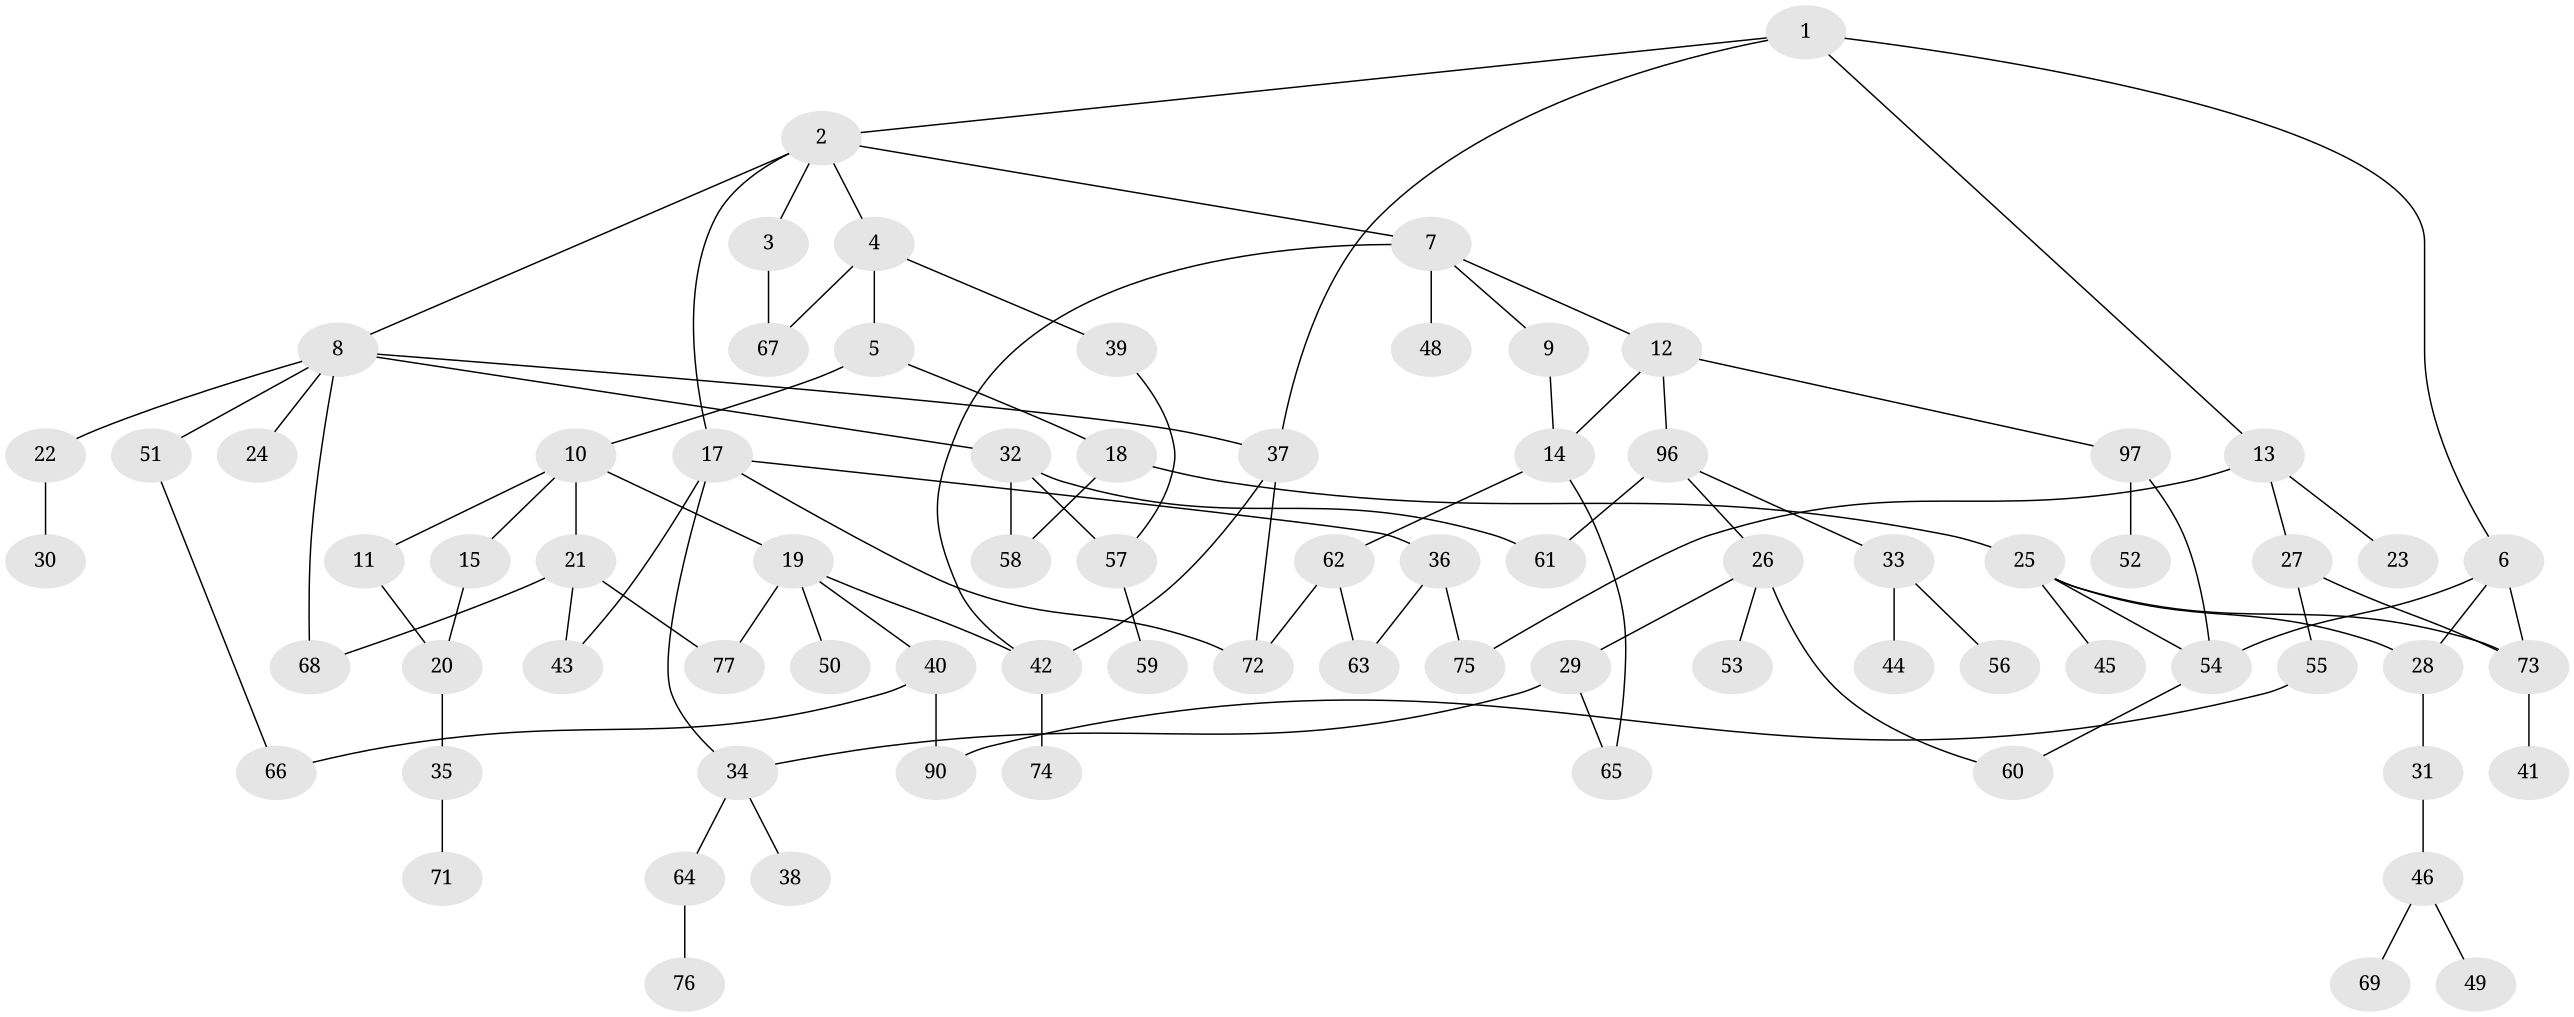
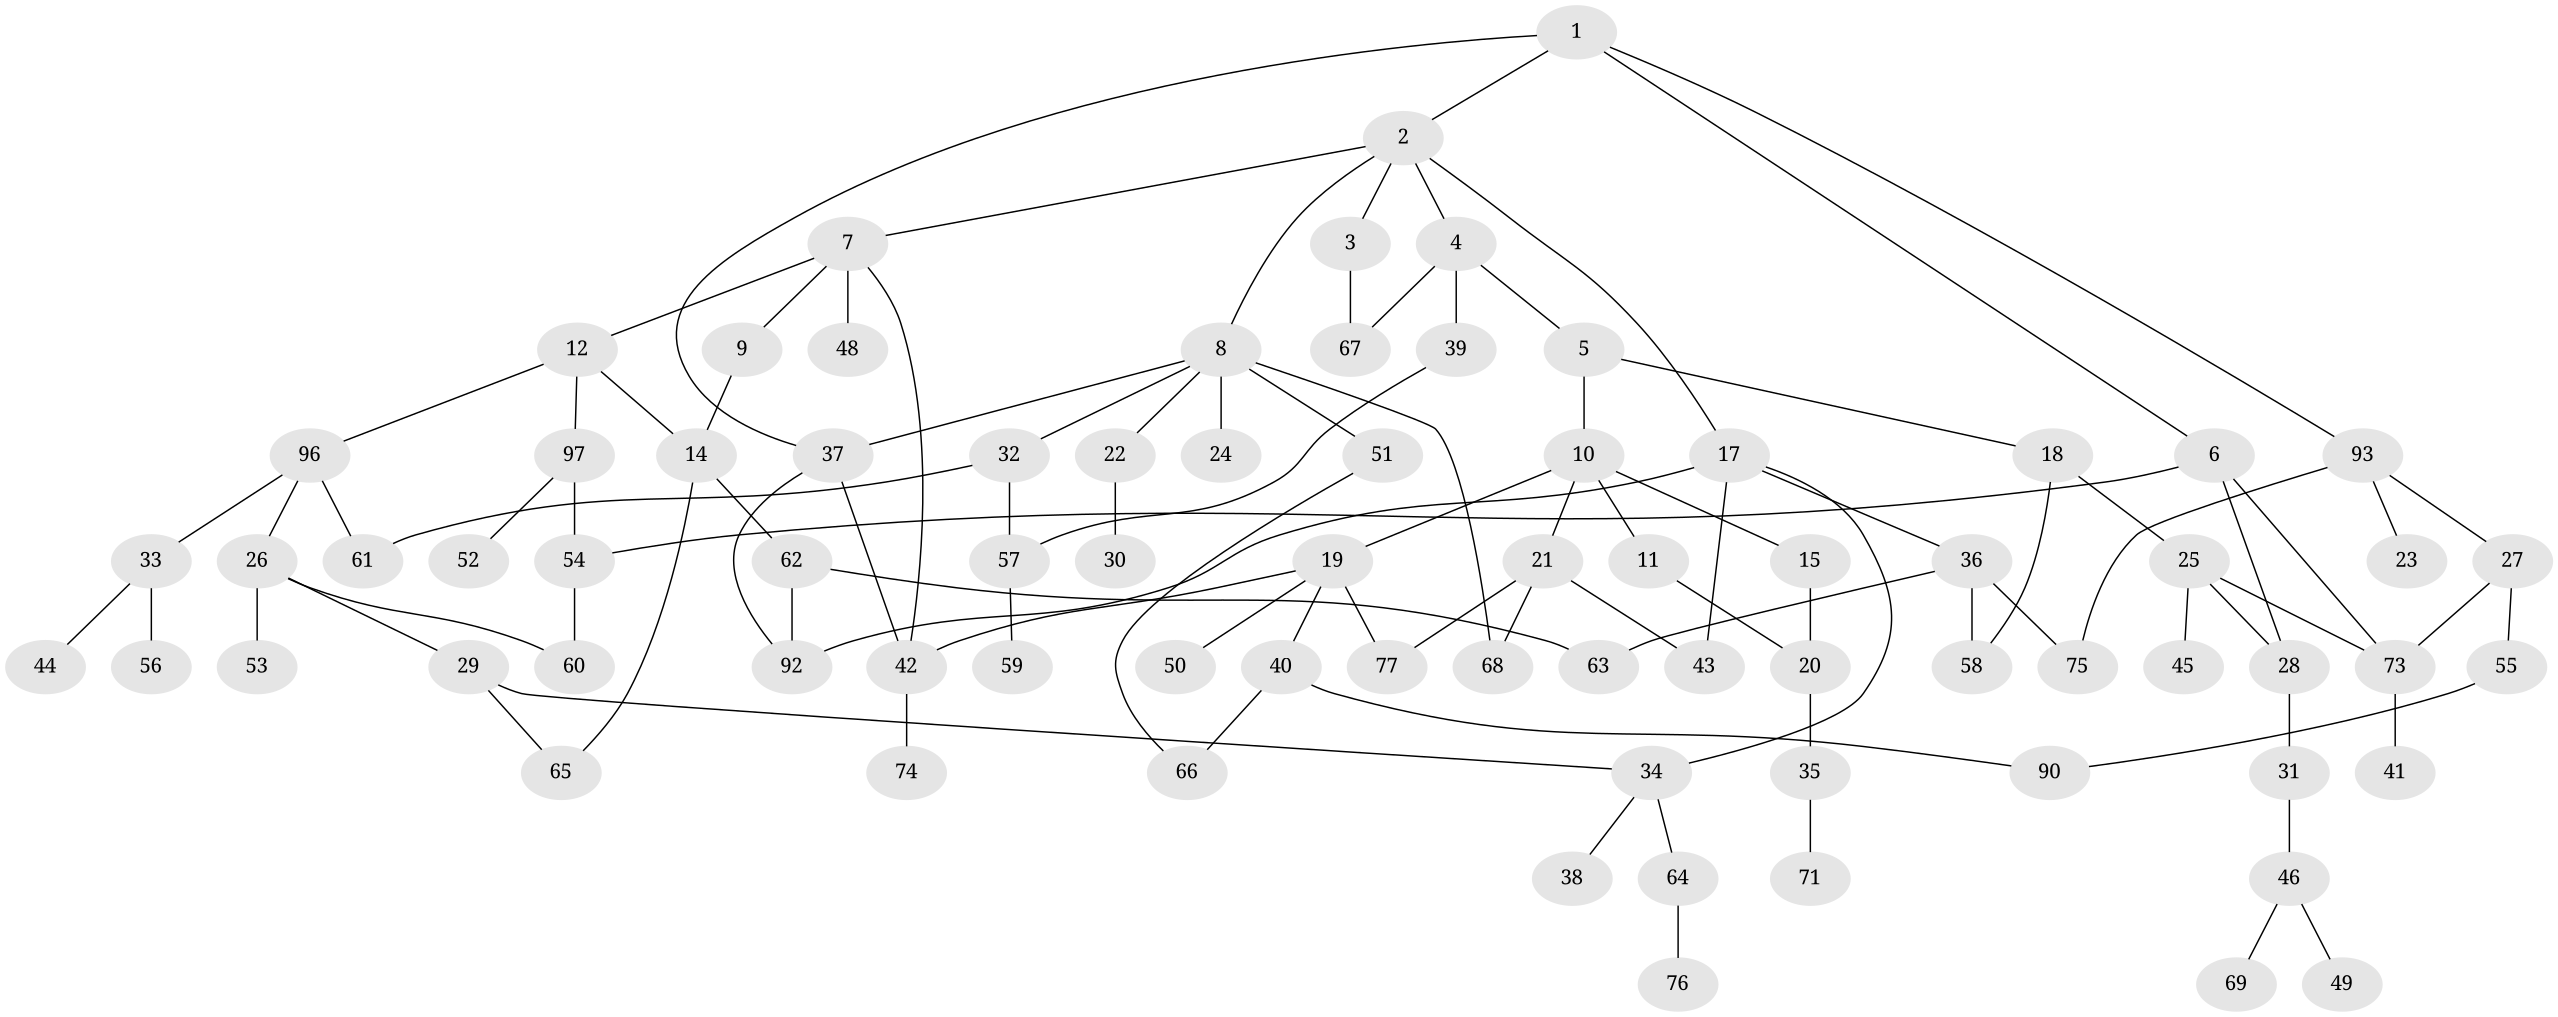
node "13": label "13" -> "93"
edge "32" -- "58": now "36" -- "58"
edge "25" -- "54": removed
node "72": label "72" -> "92"
